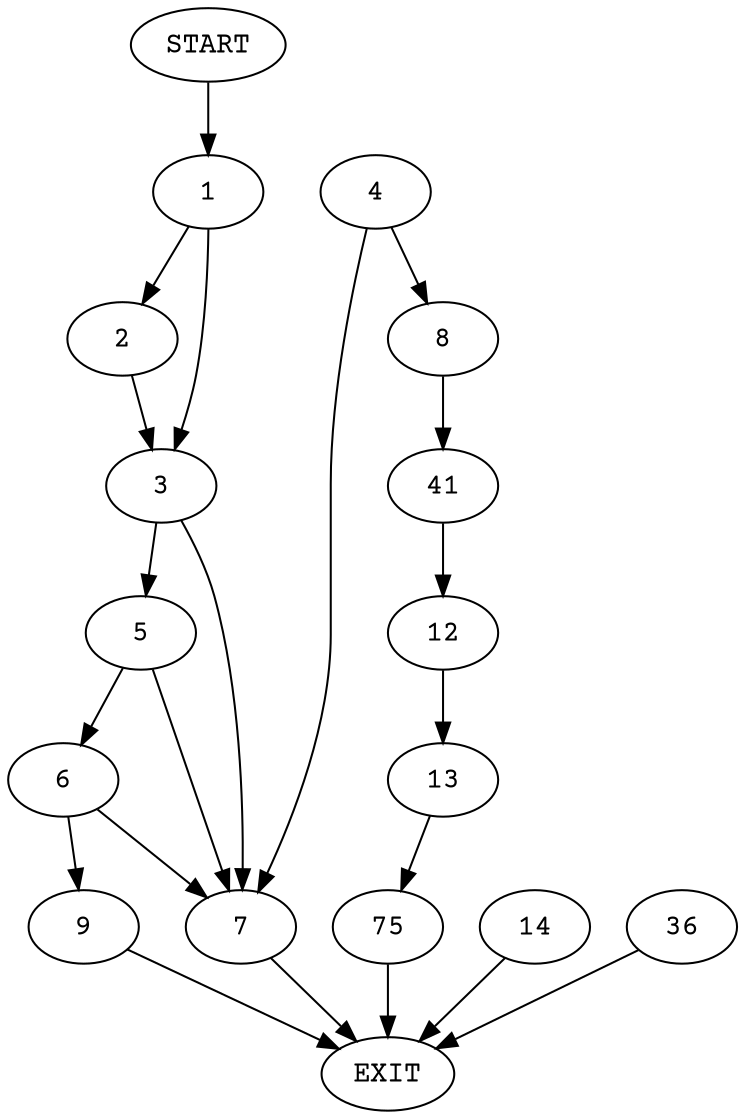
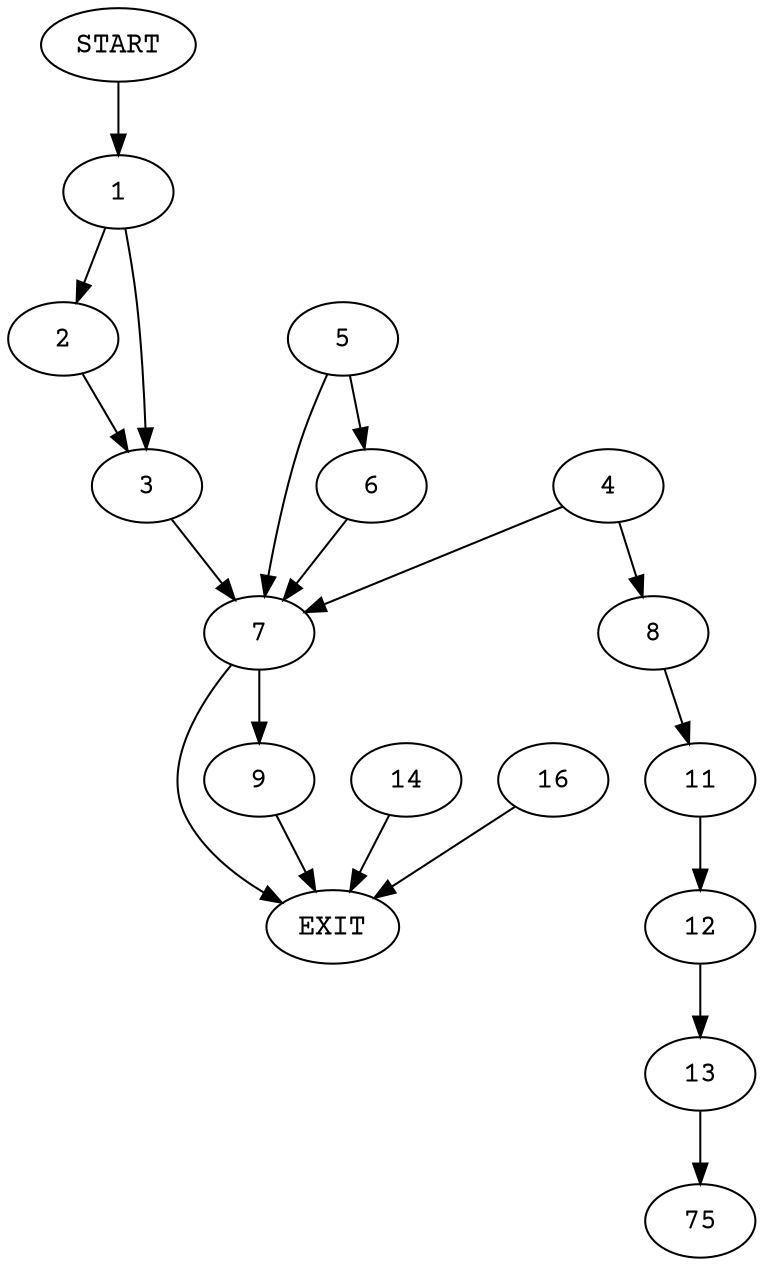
node "41": label "41" -> "11"
edge "3" -> "5": removed
edge "6" -> "9": now "7" -> "9"
node "36": label "36" -> "16"
edge "75" -> "EXIT": removed
